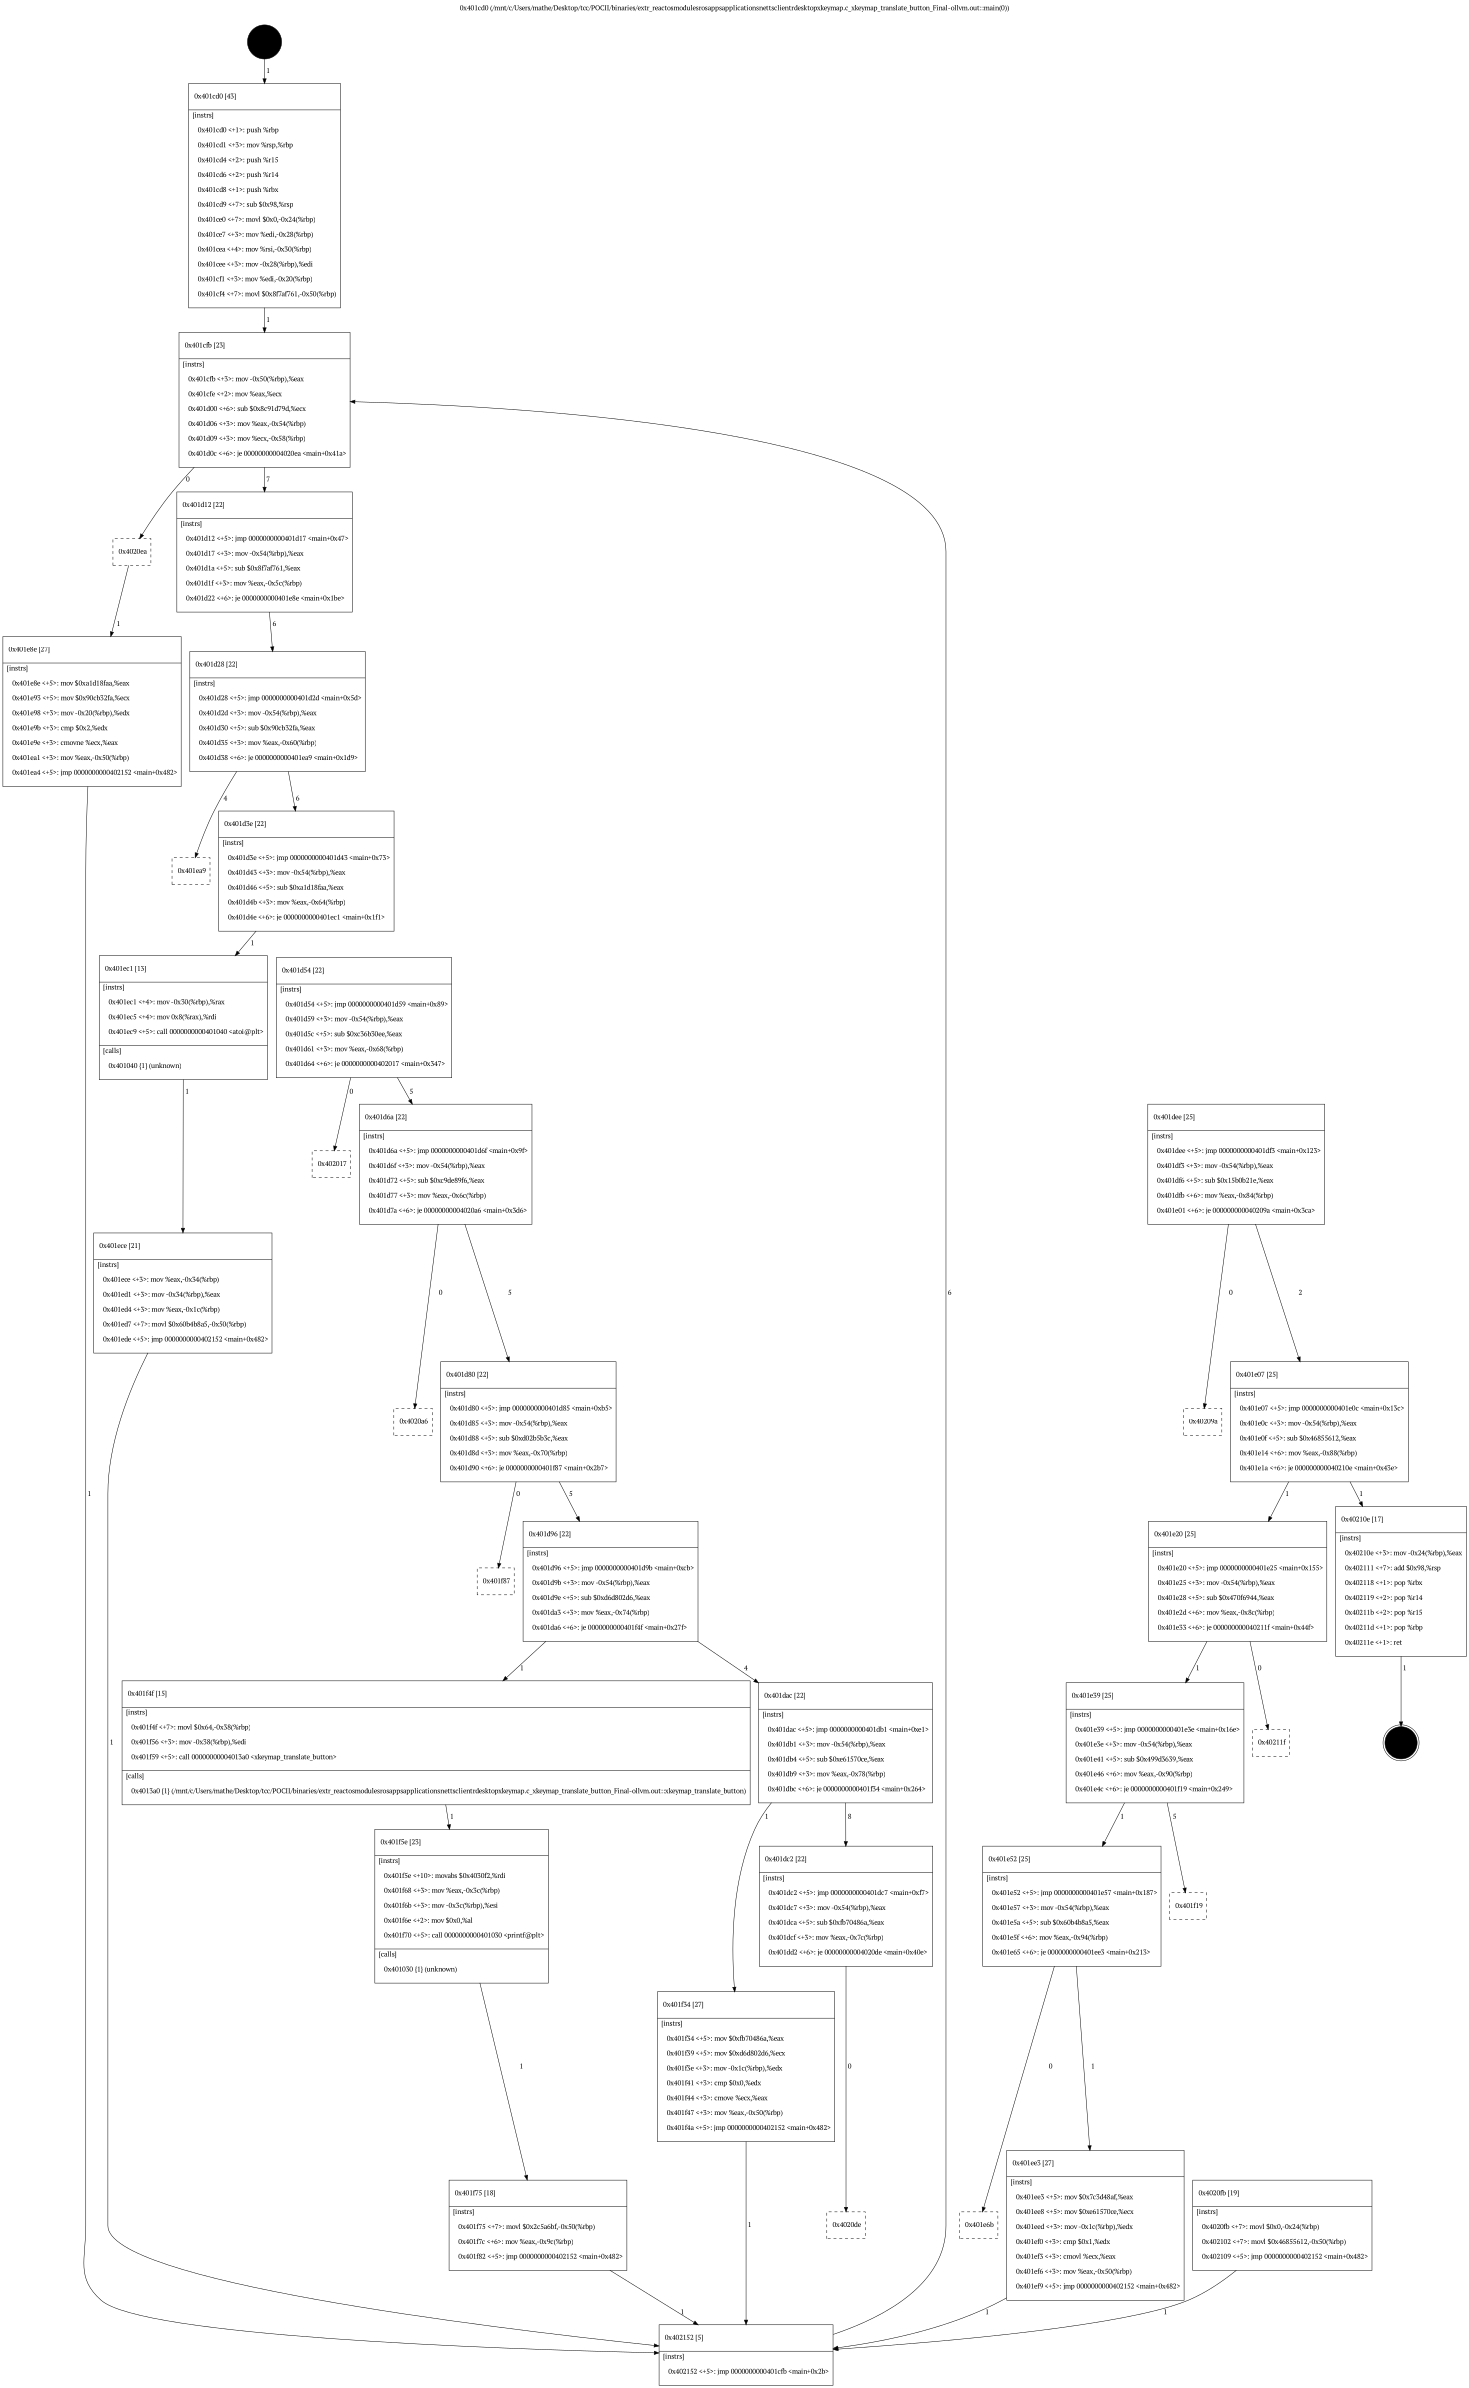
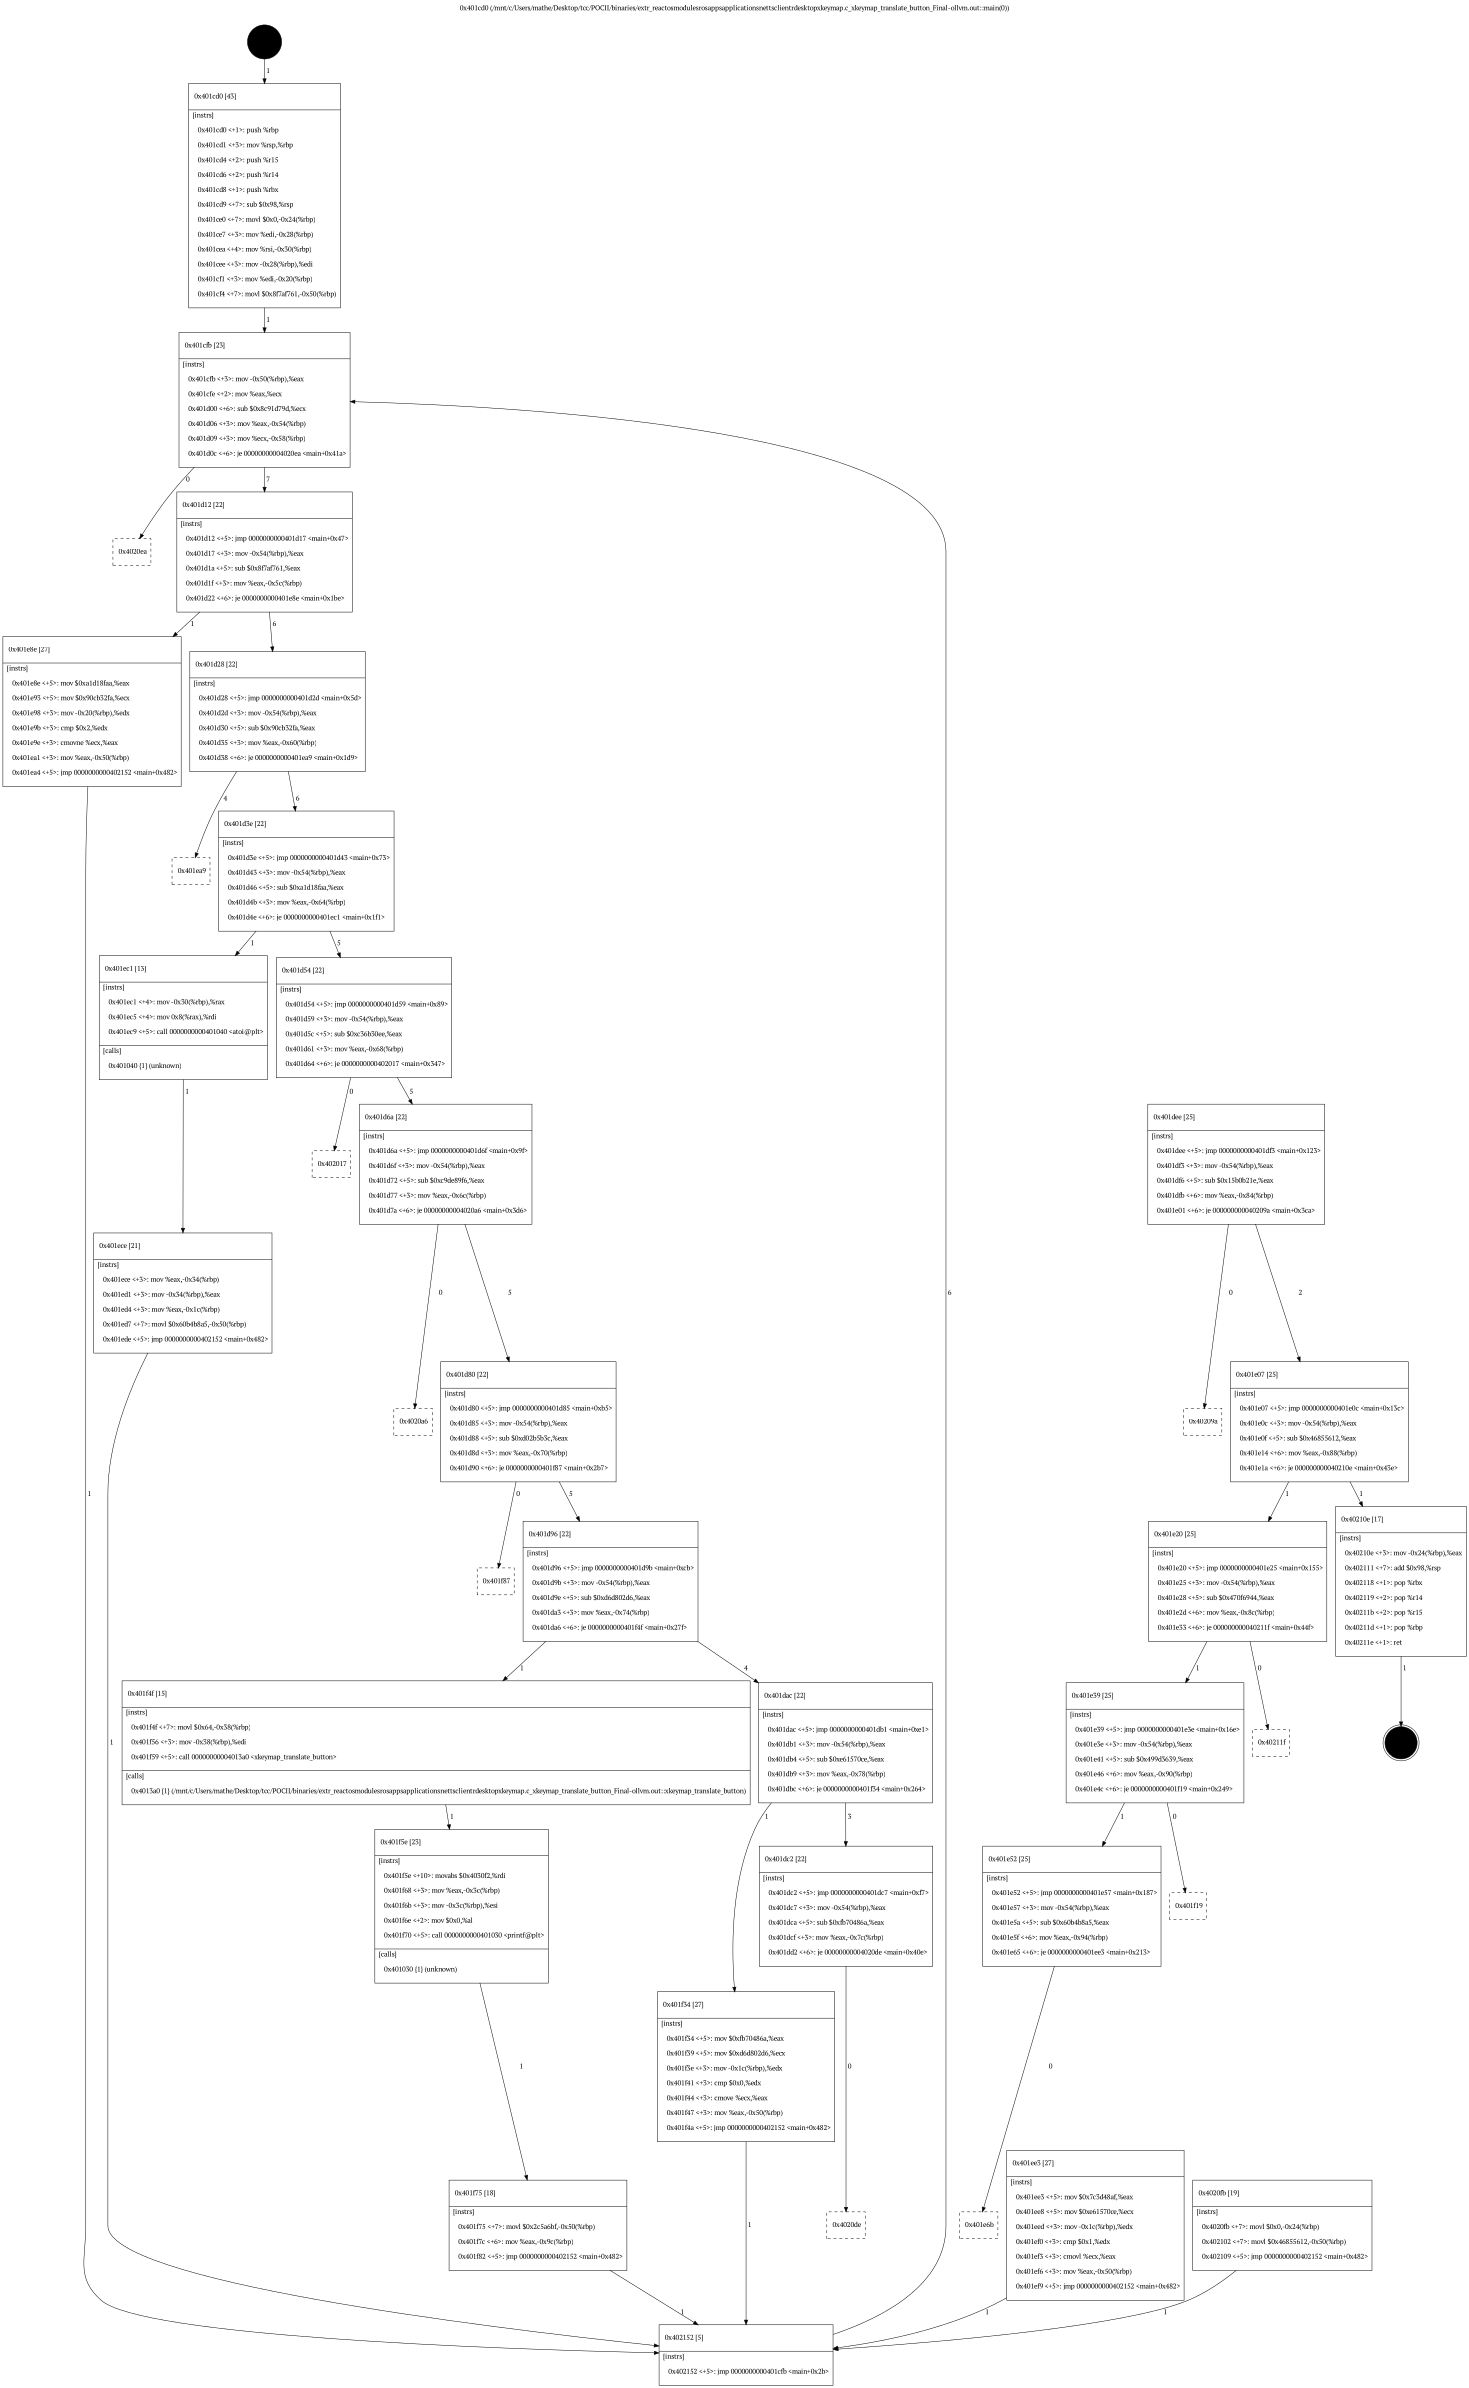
edge "0x4020ea" -> "0x401e8e [27]": now "0x401d12 [22]" -> "0x401e8e [27]"
edge "0x401d3e [22]" -> "0x401d54 [22]": added, label "5"
edge "0x401dac [22]" -> "0x401dc2 [22]": label " 8" -> " 3"
edge "0x401e39 [25]" -> "0x401f19": label " 5" -> " 0"
edge "0x401e52 [25]" -> "0x401ee3 [27]": removed, label "1"
